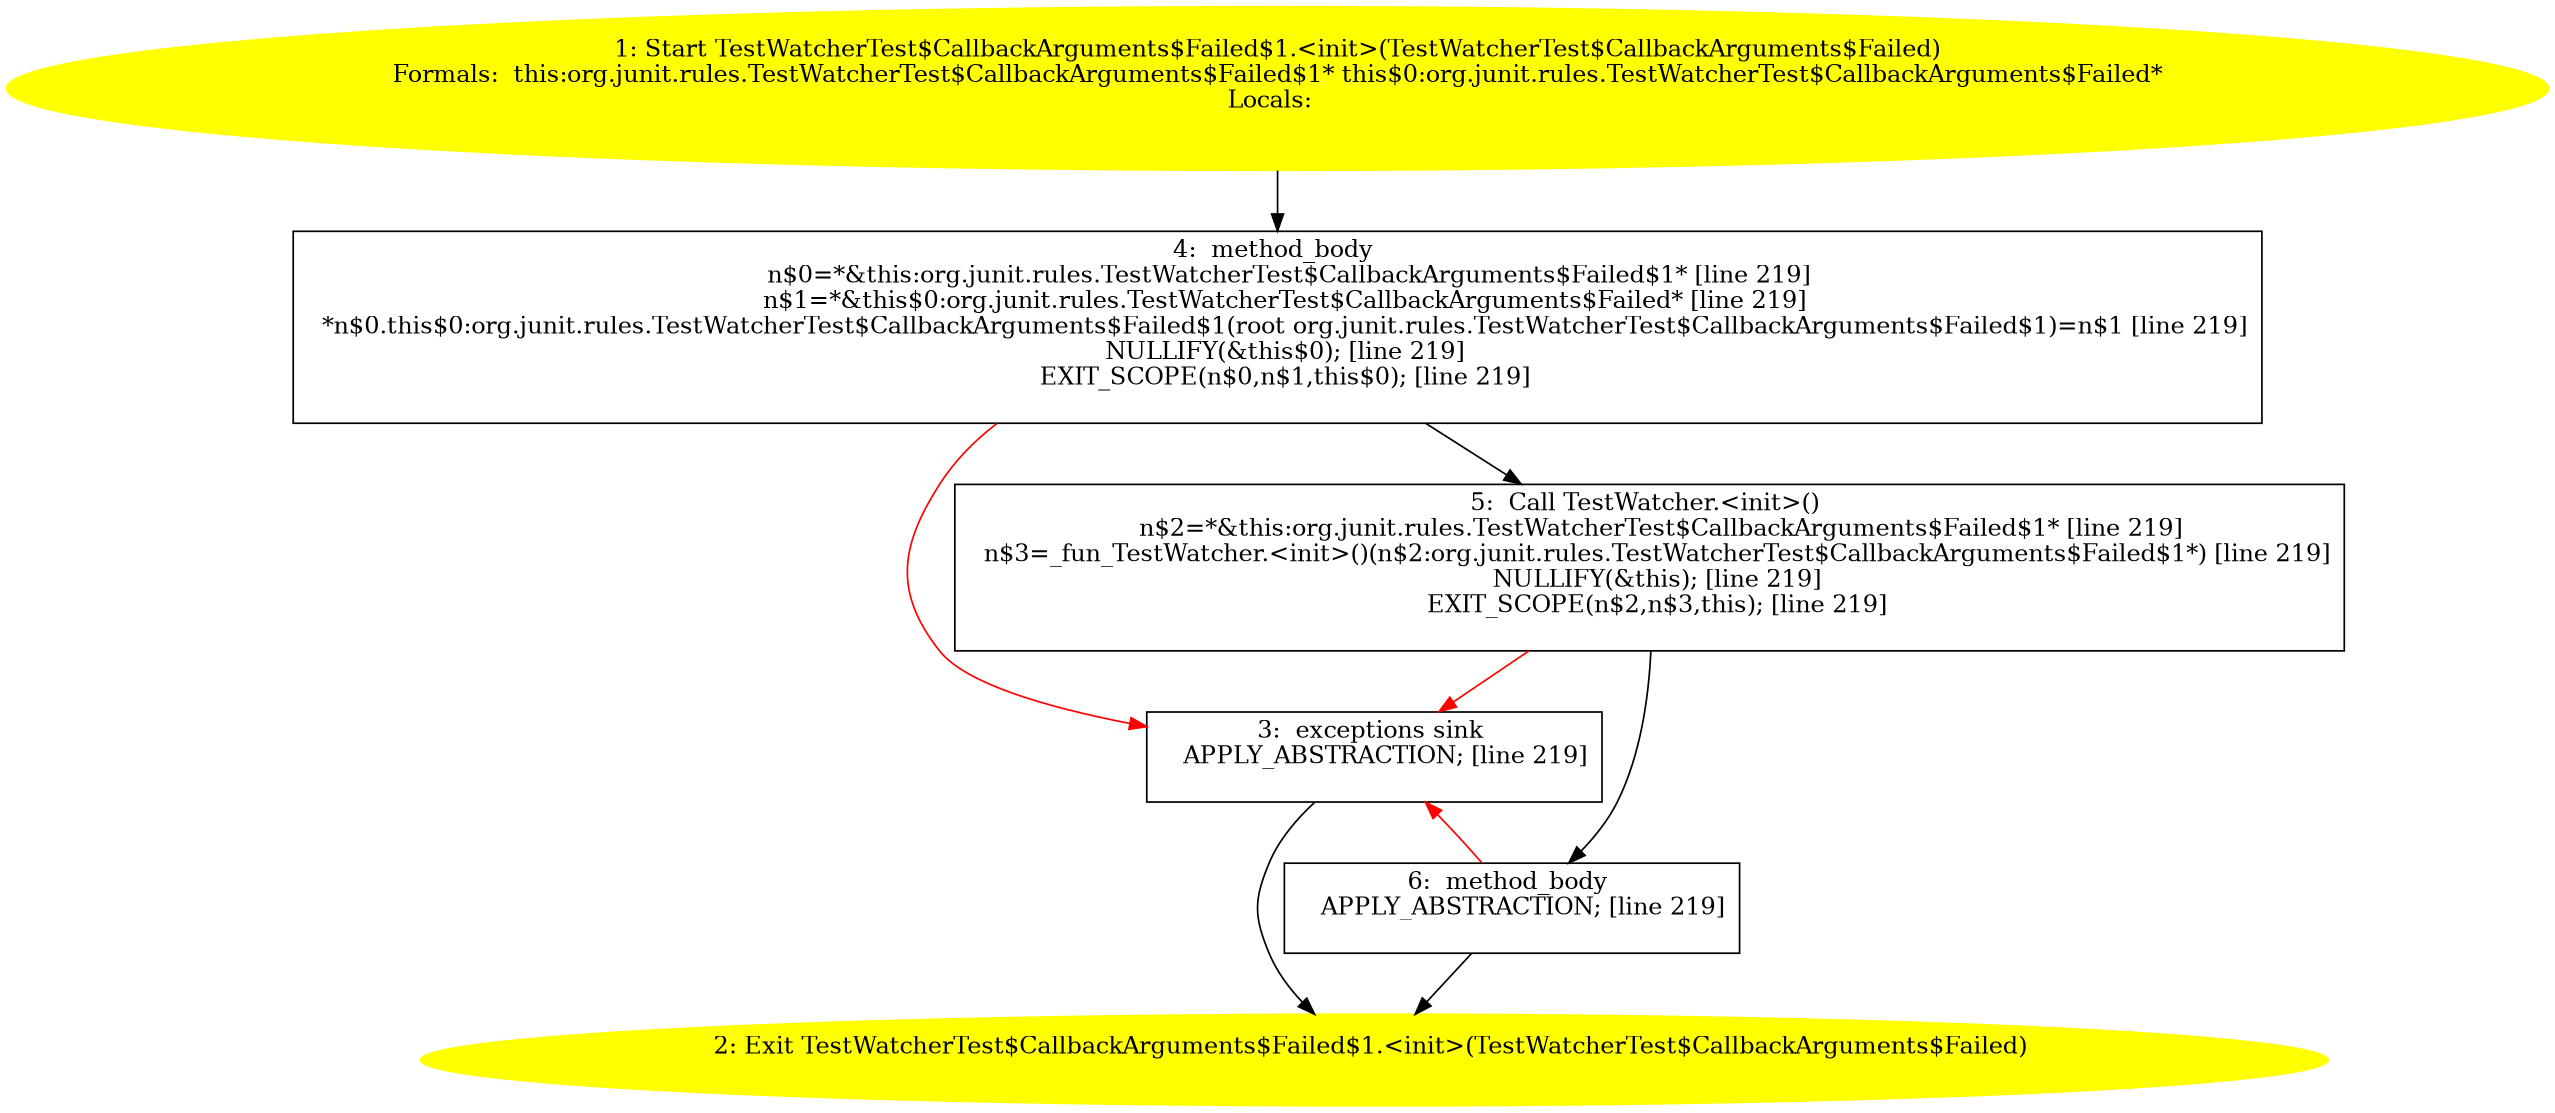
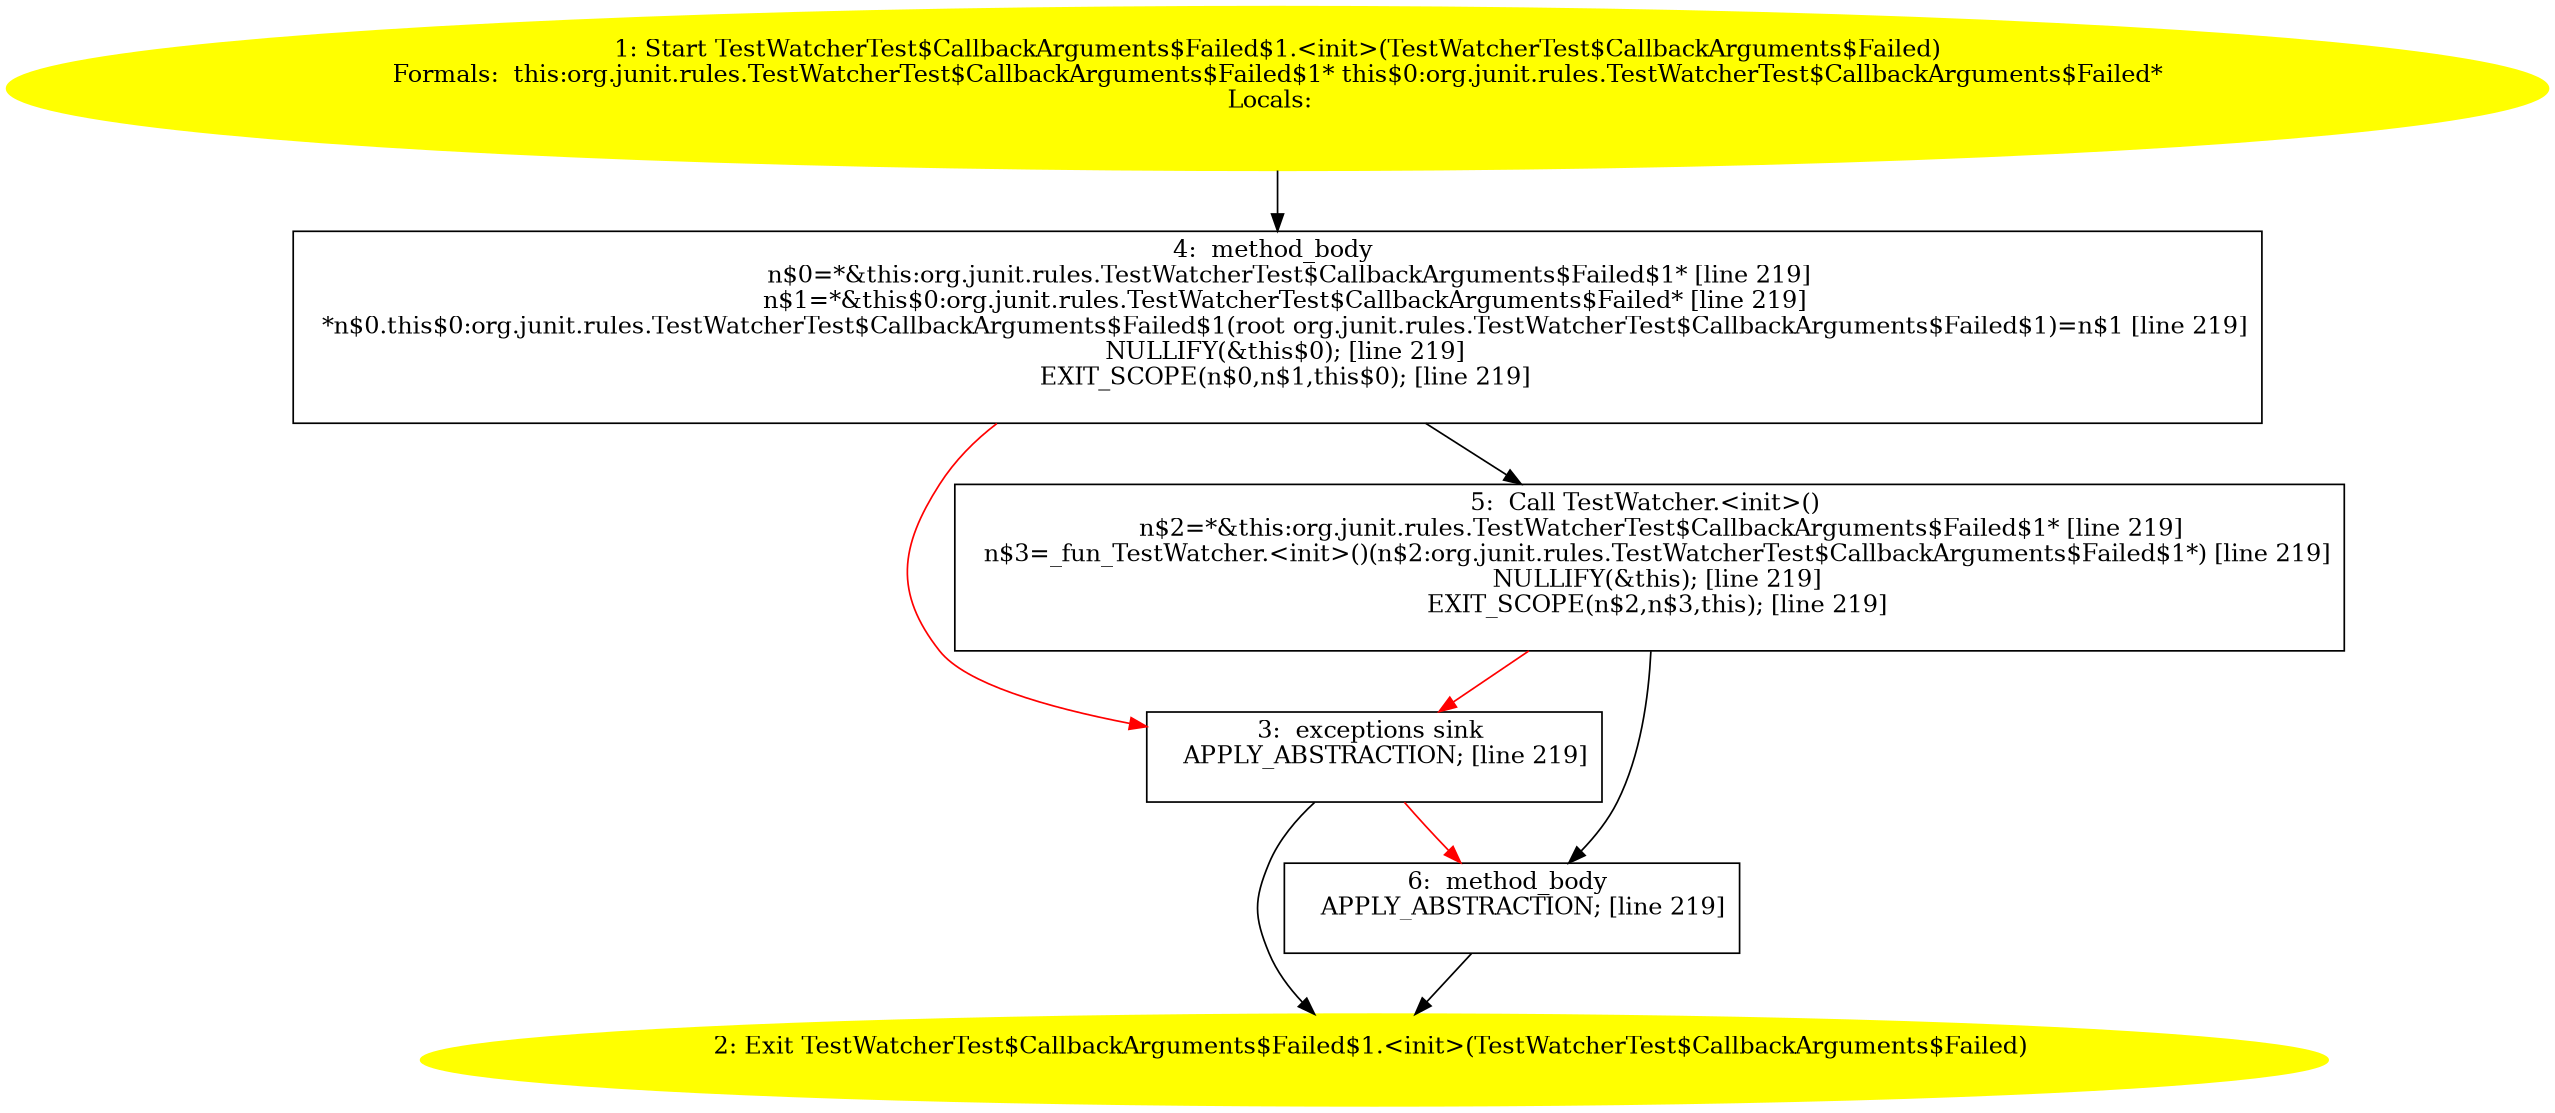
edge "6:  method_body APPLY_ABSTRACTION; [line 219]" -> "3:  exceptions sink APPLY_ABSTRACTION; [line 219]": reversed
